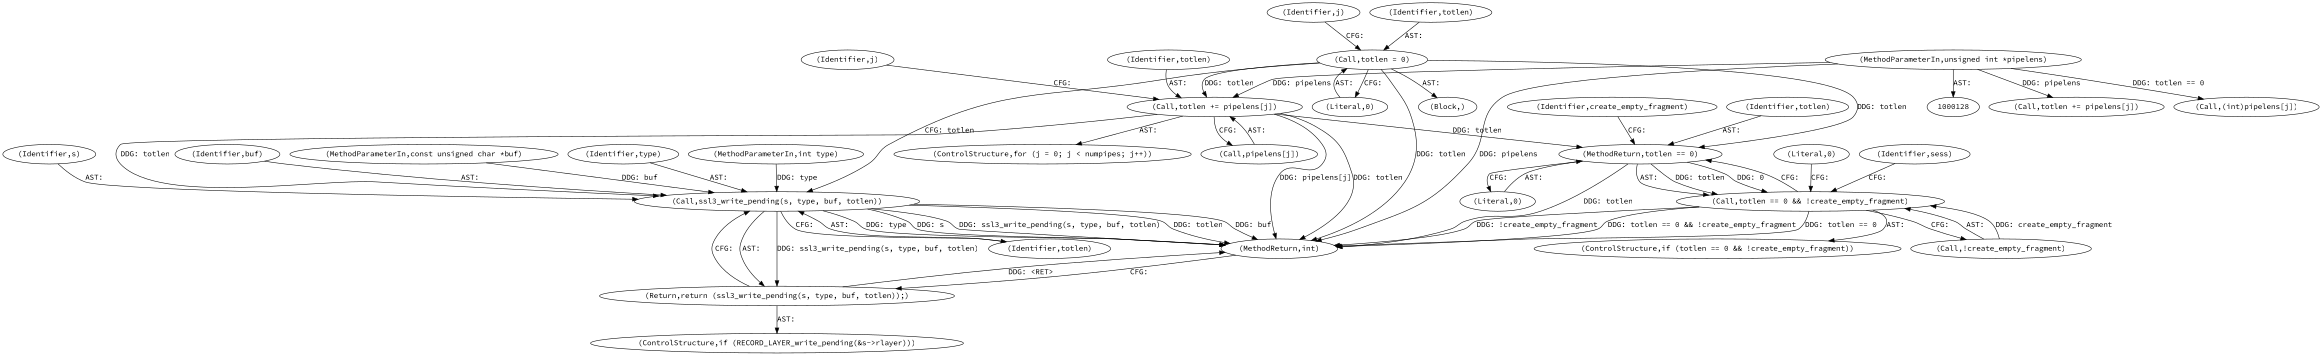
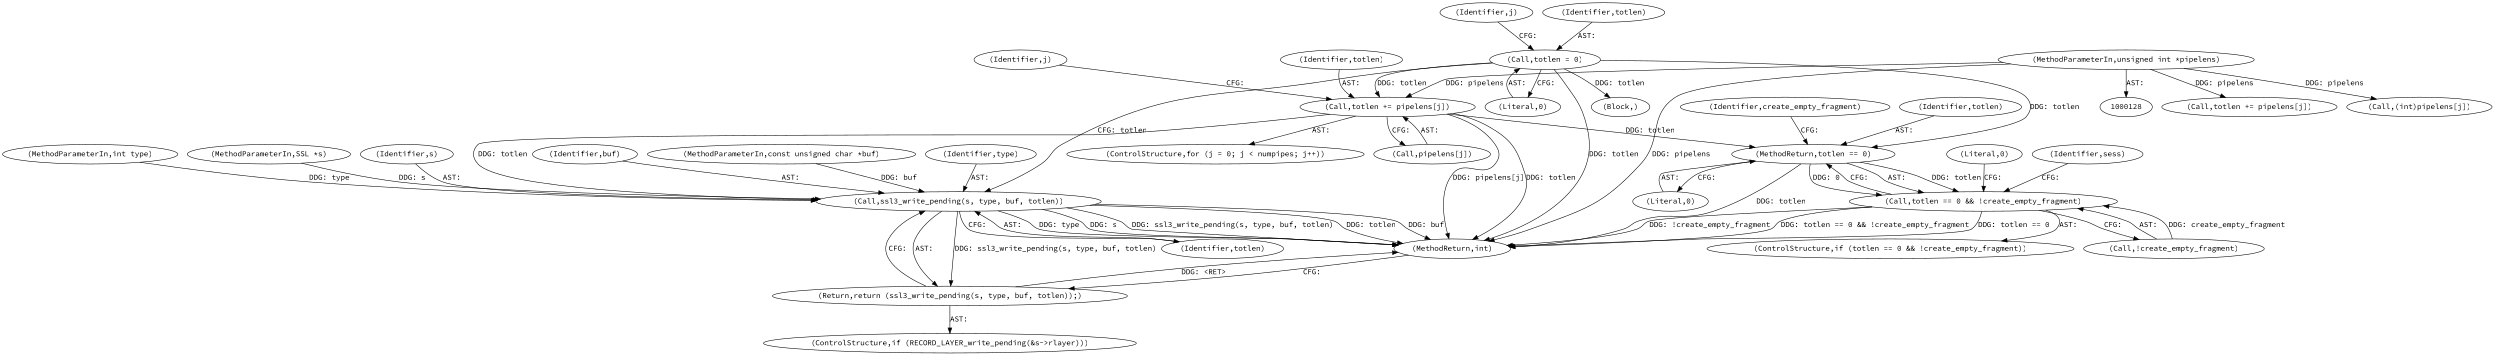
edge "(Call,totlen = 0)" -> "(Block,)": label "AST: " -> "DDG: totlen"
edge "(MethodParameterIn,unsigned int *pipelens)" -> "(Call,(int)pipelens[j])": label "DDG: totlen == 0" -> "DDG: pipelens"
node "(MethodParameterIn,SSL *s)": added
